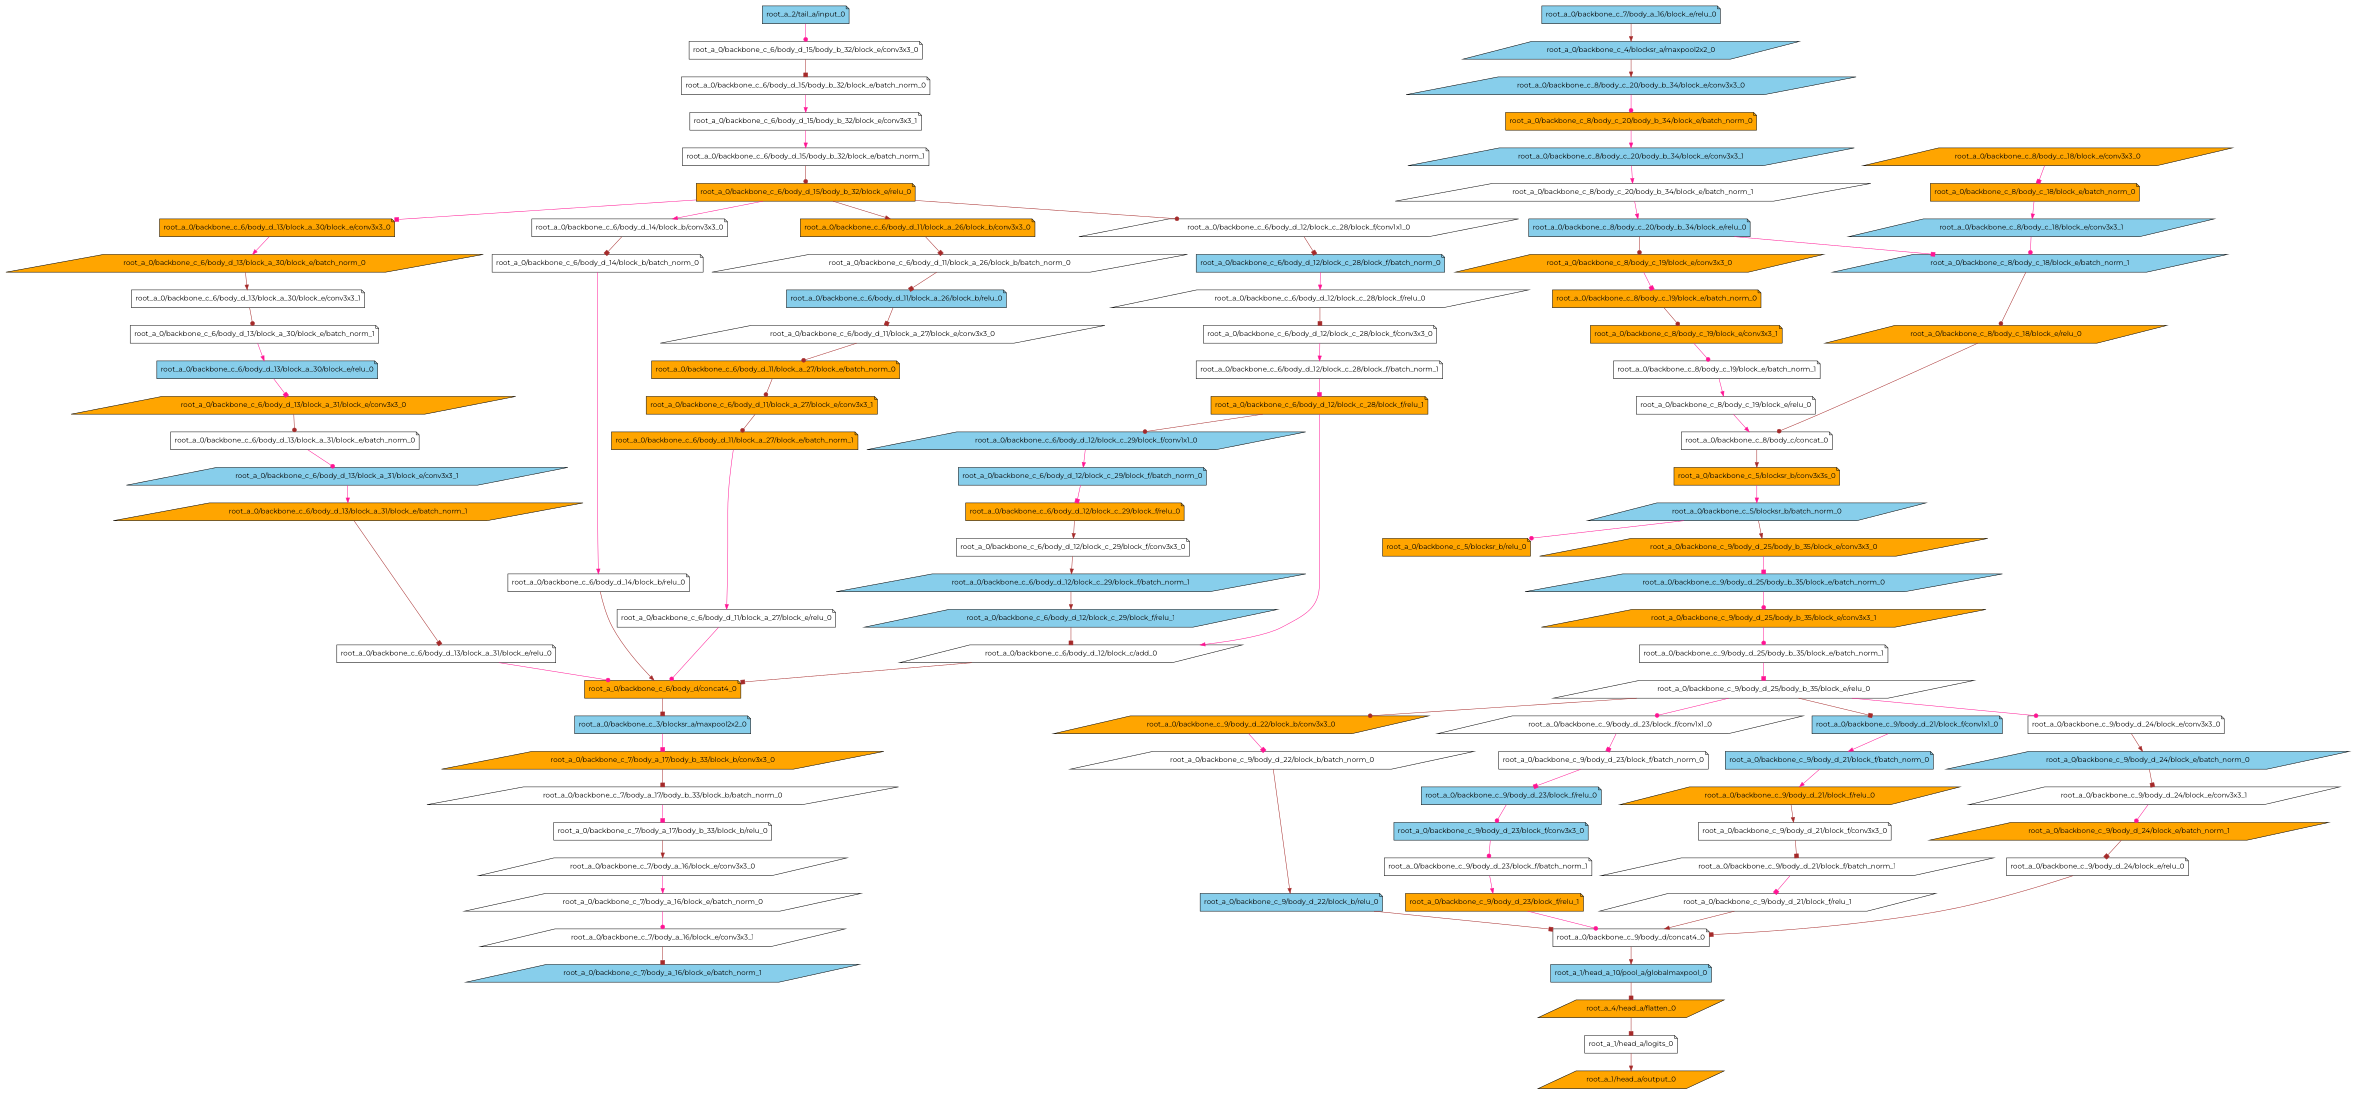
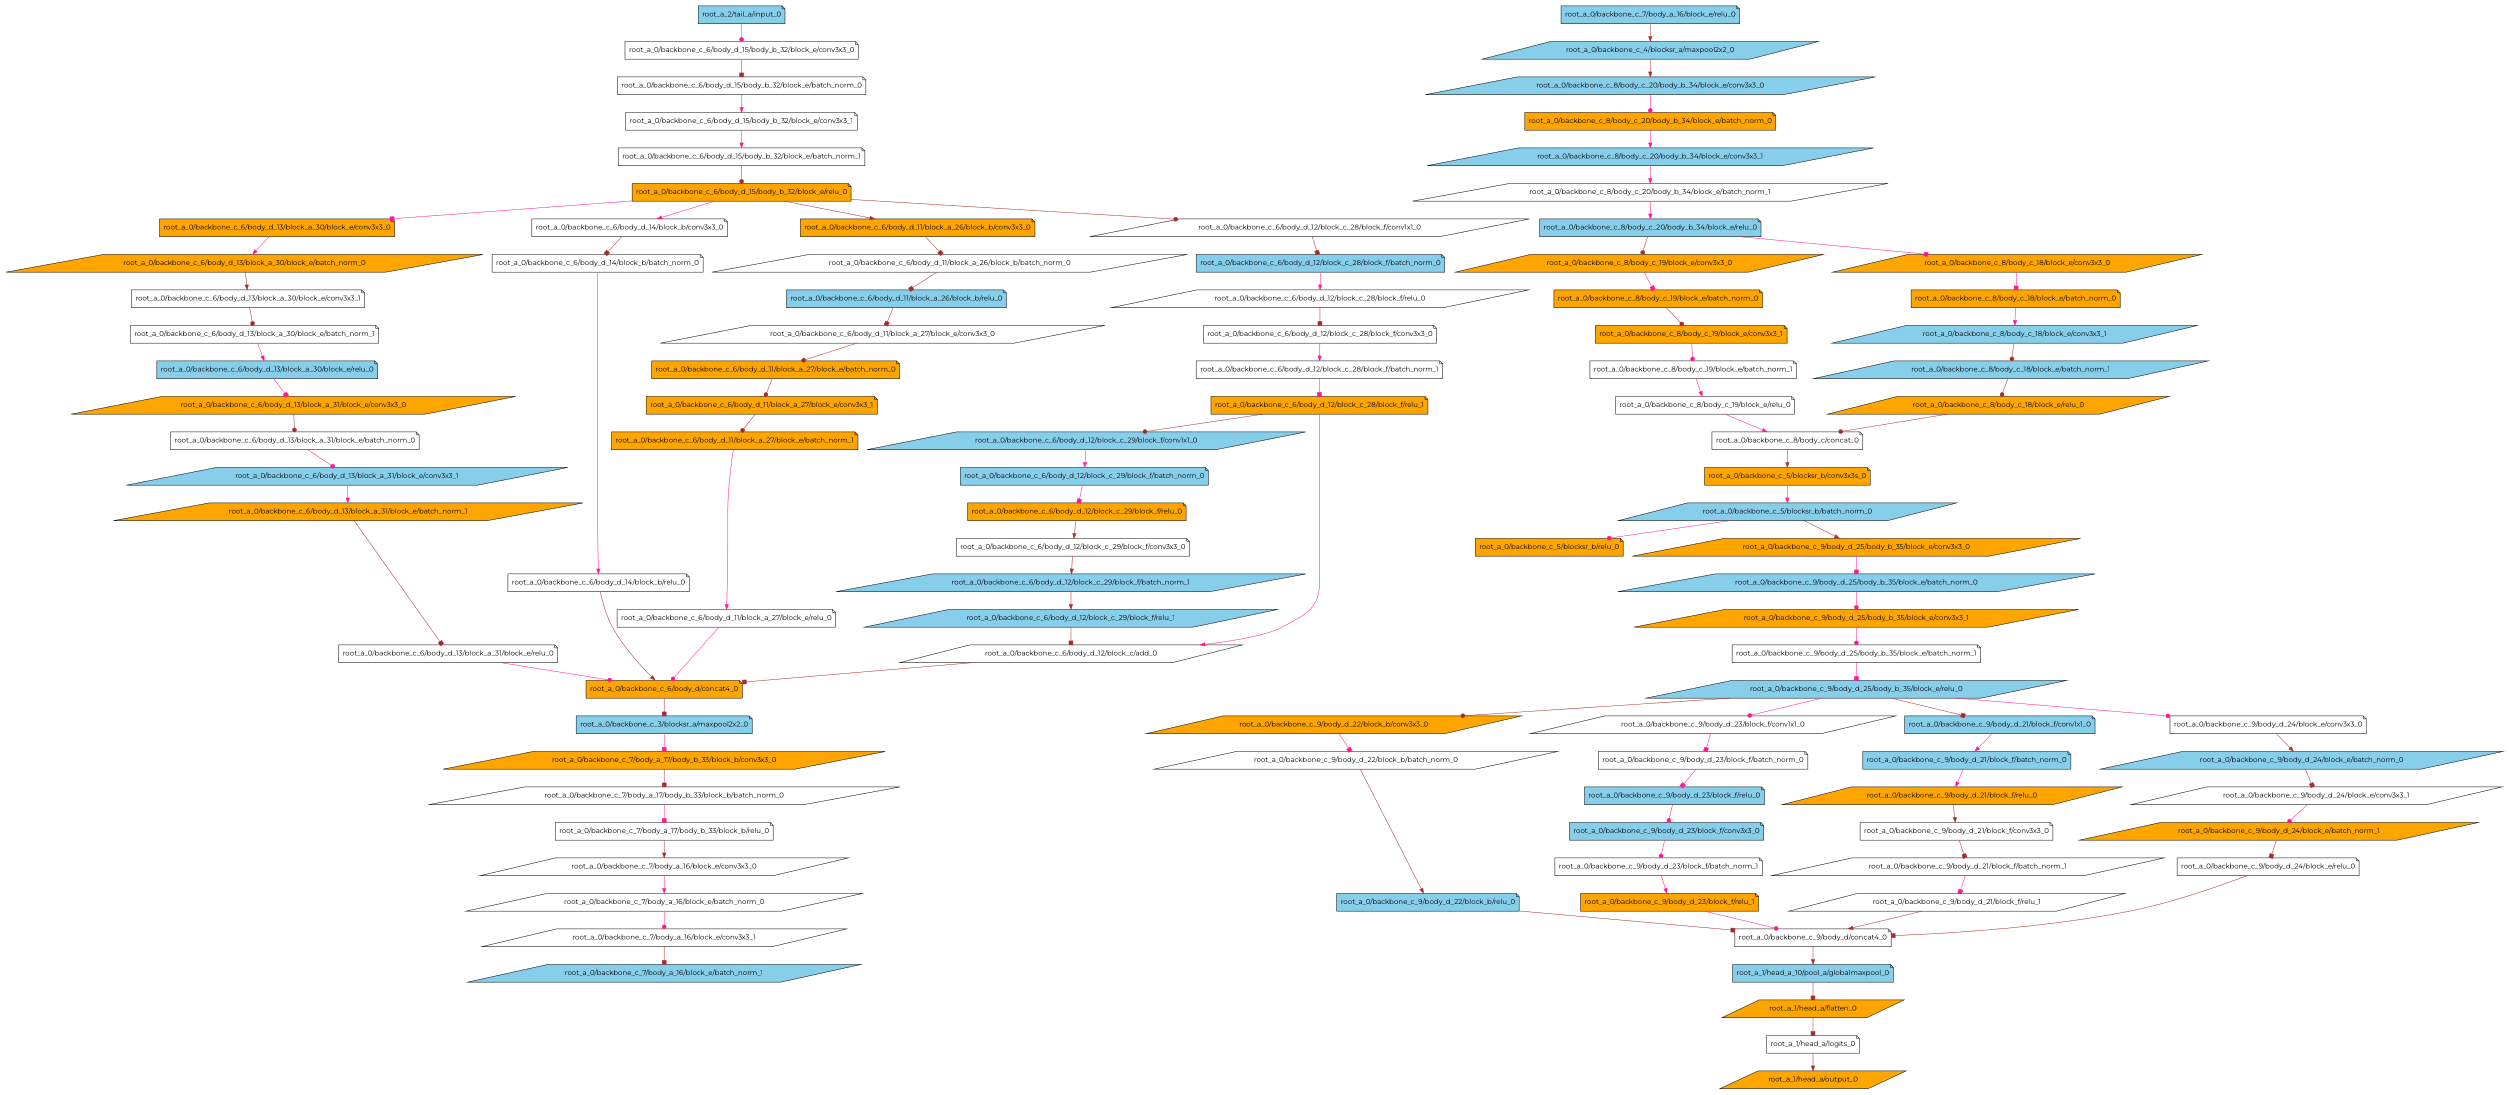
edge "root_a_0/backbone_c_8/body_c_18/block_e/conv3x3_1" -> "root_a_0/backbone_c_8/body_c_18/block_e/batch_norm_1": color deeppink -> brown
edge "root_a_0/backbone_c_8/body_c_20/body_b_34/block_e/relu_0" -> "root_a_0/backbone_c_8/body_c_18/block_e/batch_norm_1": now "root_a_0/backbone_c_8/body_c_20/body_b_34/block_e/relu_0" -> "root_a_0/backbone_c_8/body_c_18/block_e/conv3x3_0"
node "root_a_0/backbone_c_9/body_d_25/body_b_35/block_e/relu_0": fillcolor white -> skyblue
node "root_a_4/head_a/flatten_0": label "root_a_4/head_a/flatten_0" -> "root_a_1/head_a/flatten_0"
